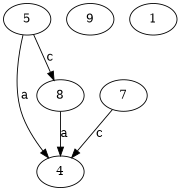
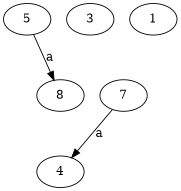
node "9": label "9" -> "3"
edge "5" -> "8": label "c" -> "a"
edge "5" -> "4": removed, label "a"
edge "8" -> "4": removed, label "a"
edge "7" -> "4": label "c" -> "a"
